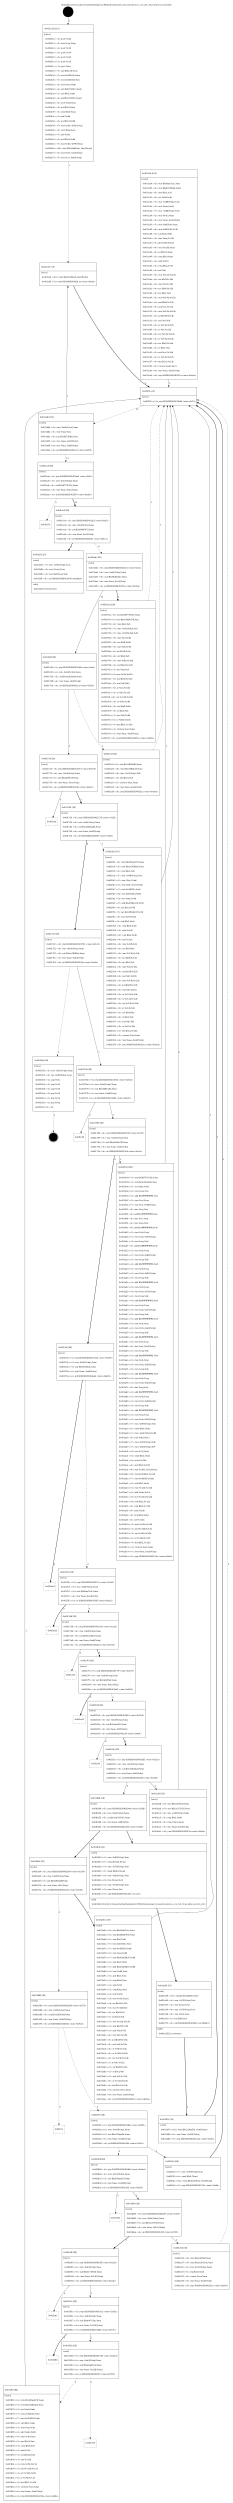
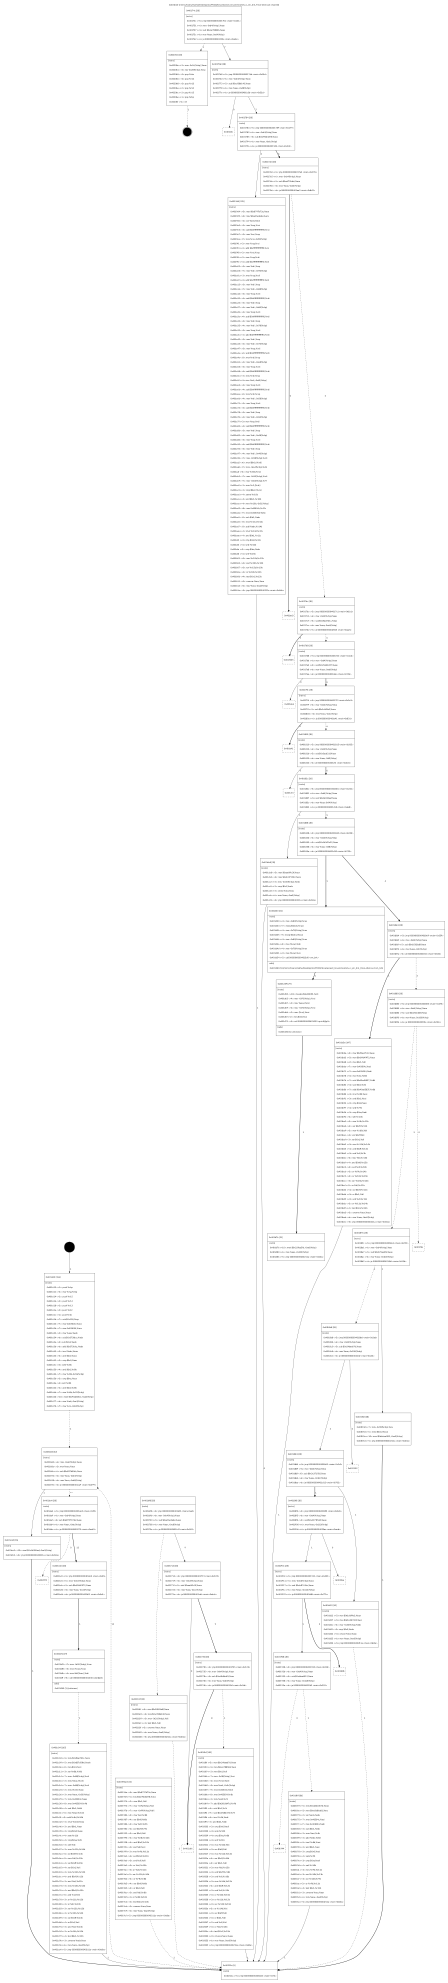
edge "0x401610 [116]" -> "0x401ca9 [15]": now "0x401610 [116]" -> "0x401684 [32]"
node "0x4016dc [28]": removed
edge "0x401730 [28]" -> "0x40174c [28]": now "0x401730 [28]" -> "0x401cd6"
edge "0x401d76 [21]" -> "0x40211a [5]": removed, label "1"
edge "0x401bf1 [19]" -> "0x401c04 [165]": added, label "1"
